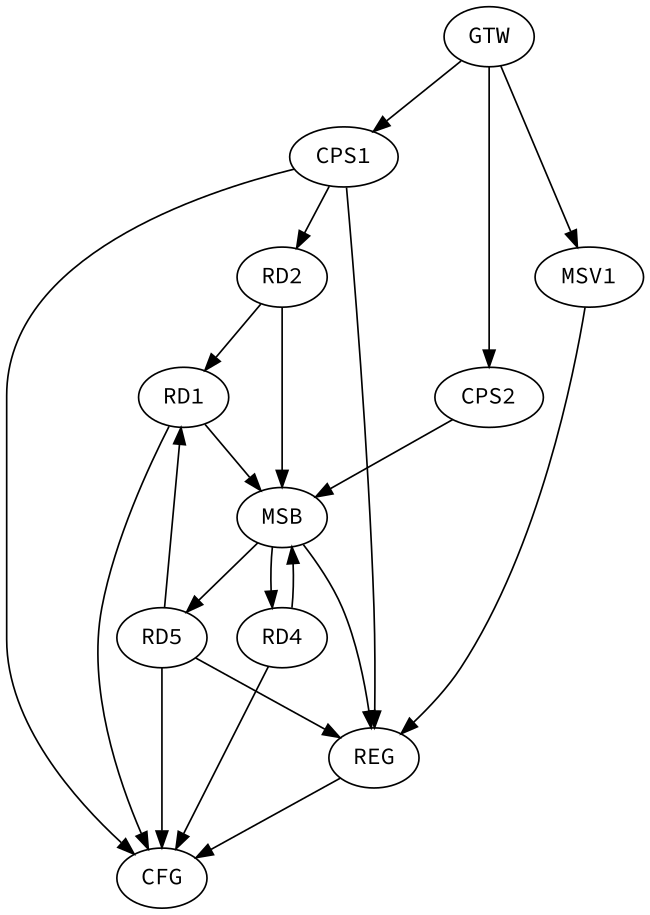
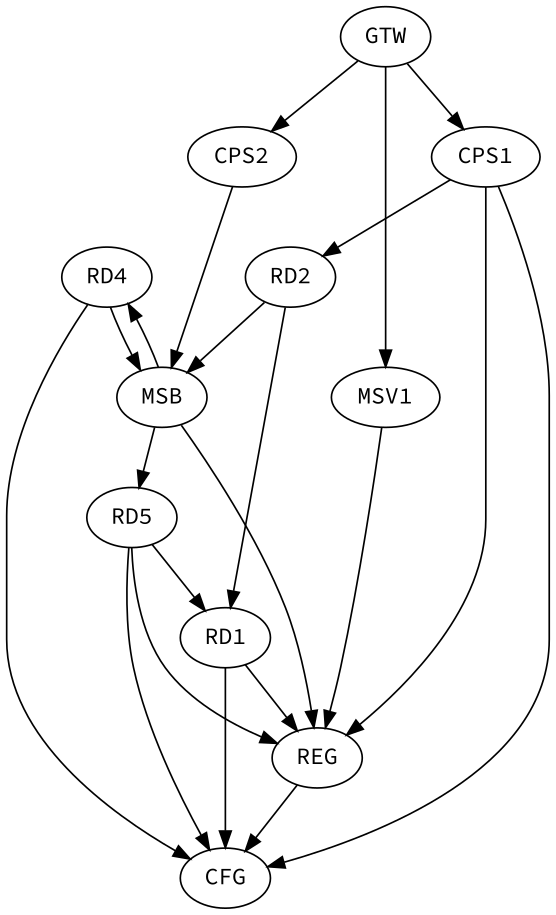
edge "RD1" -> "MSB": now "RD1" -> "REG"
